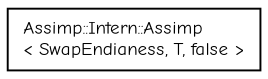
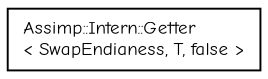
node "Assimp::Intern::Assimp < SwapEndianess, T, false >": label "Assimp::Intern::Assimp < SwapEndianess, T, false >" -> "Assimp::Intern::Getter < SwapEndianess, T, false >"
